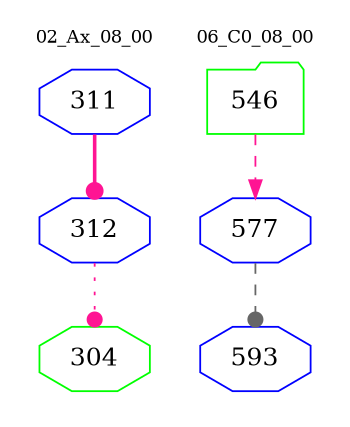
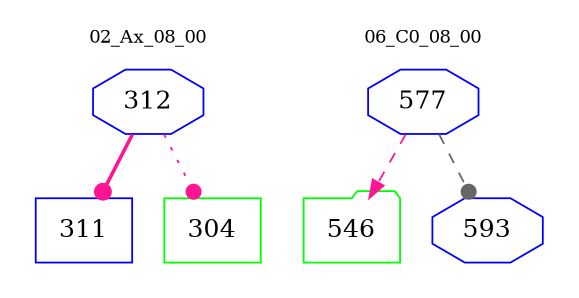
node "311": shape octagon -> box
edge "546" -> "577": reversed
edge "311" -> "312": reversed
node "304": shape octagon -> box
